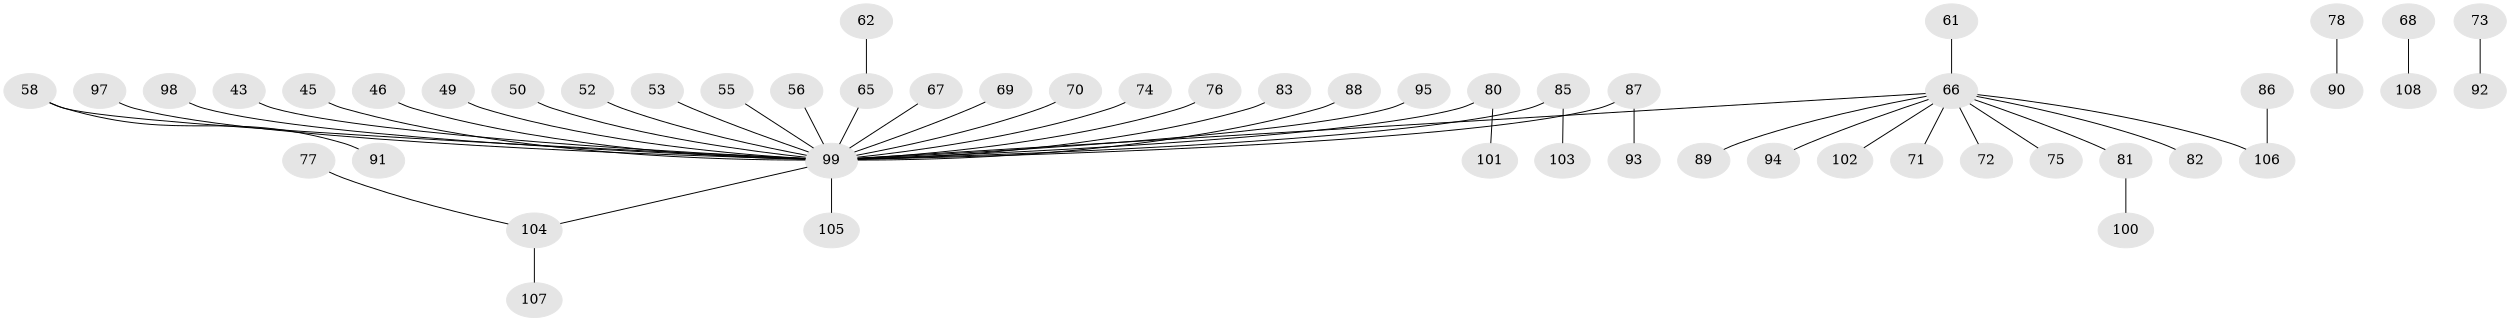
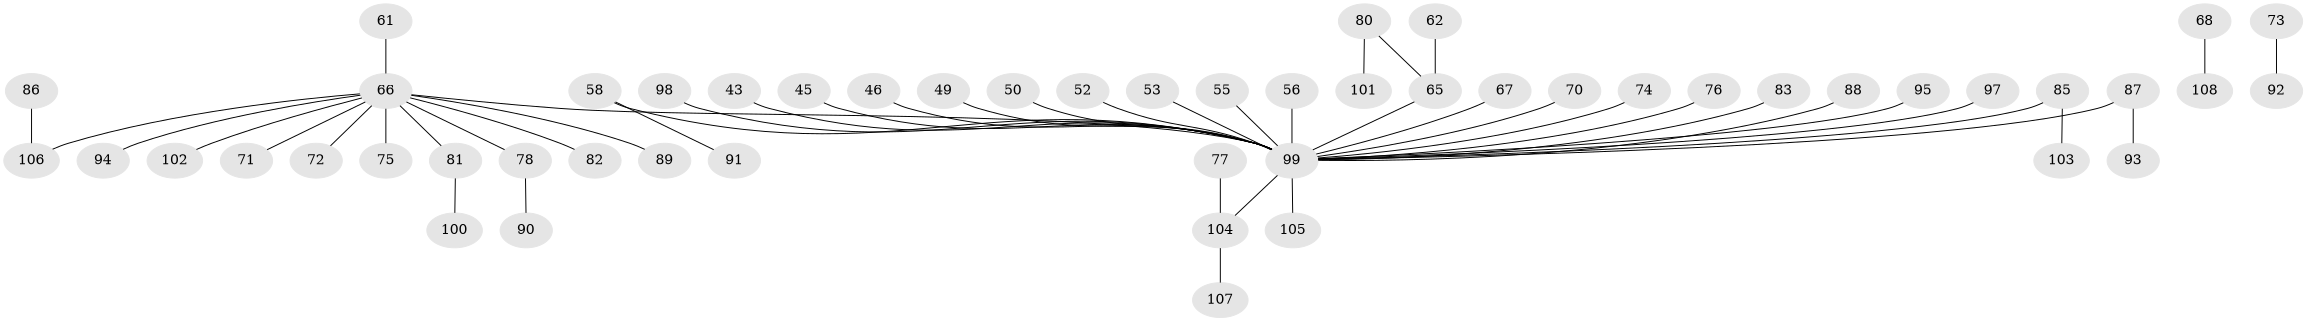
node "69": removed
edge "66" -- "78": added
edge "80" -- "99": now "80" -- "65"
